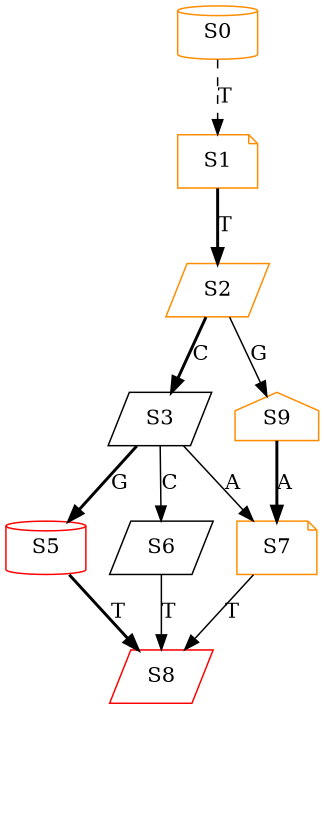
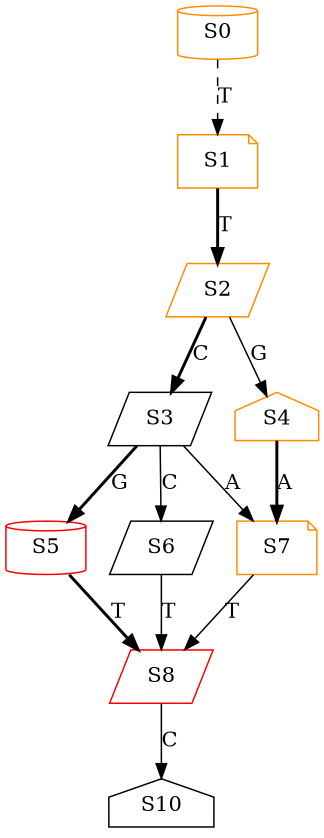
node "S9": label "S9" -> "S4"
node "S10": added
